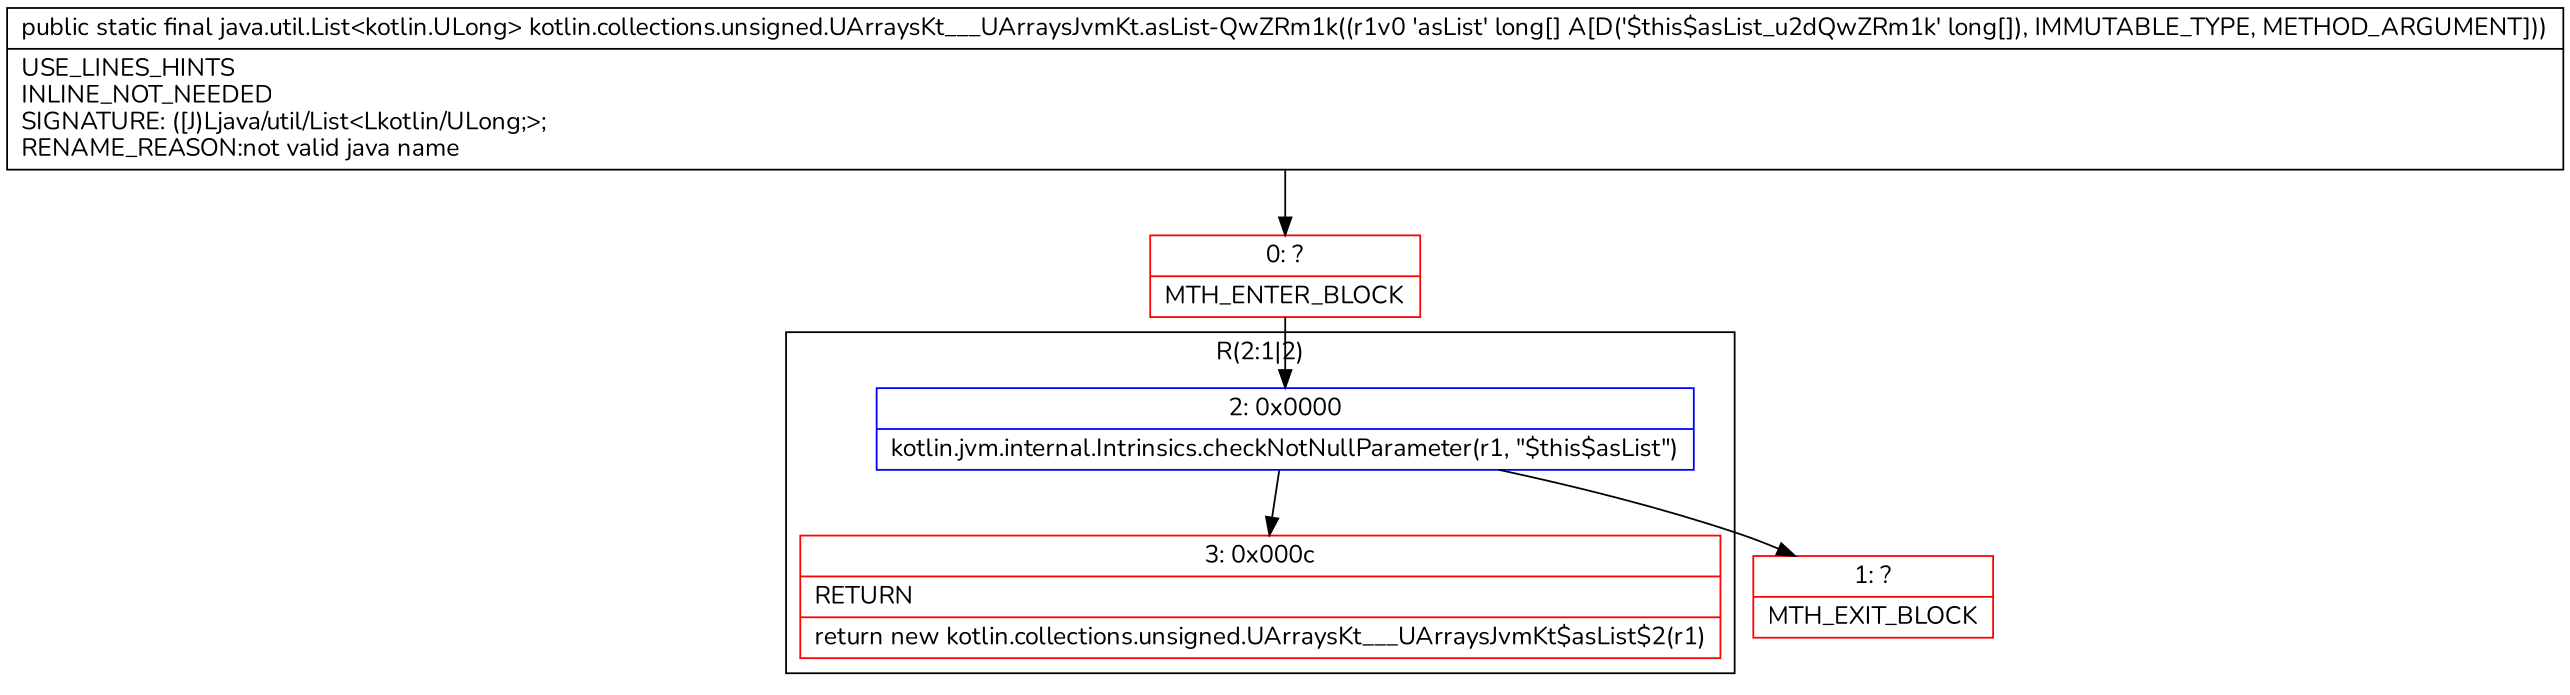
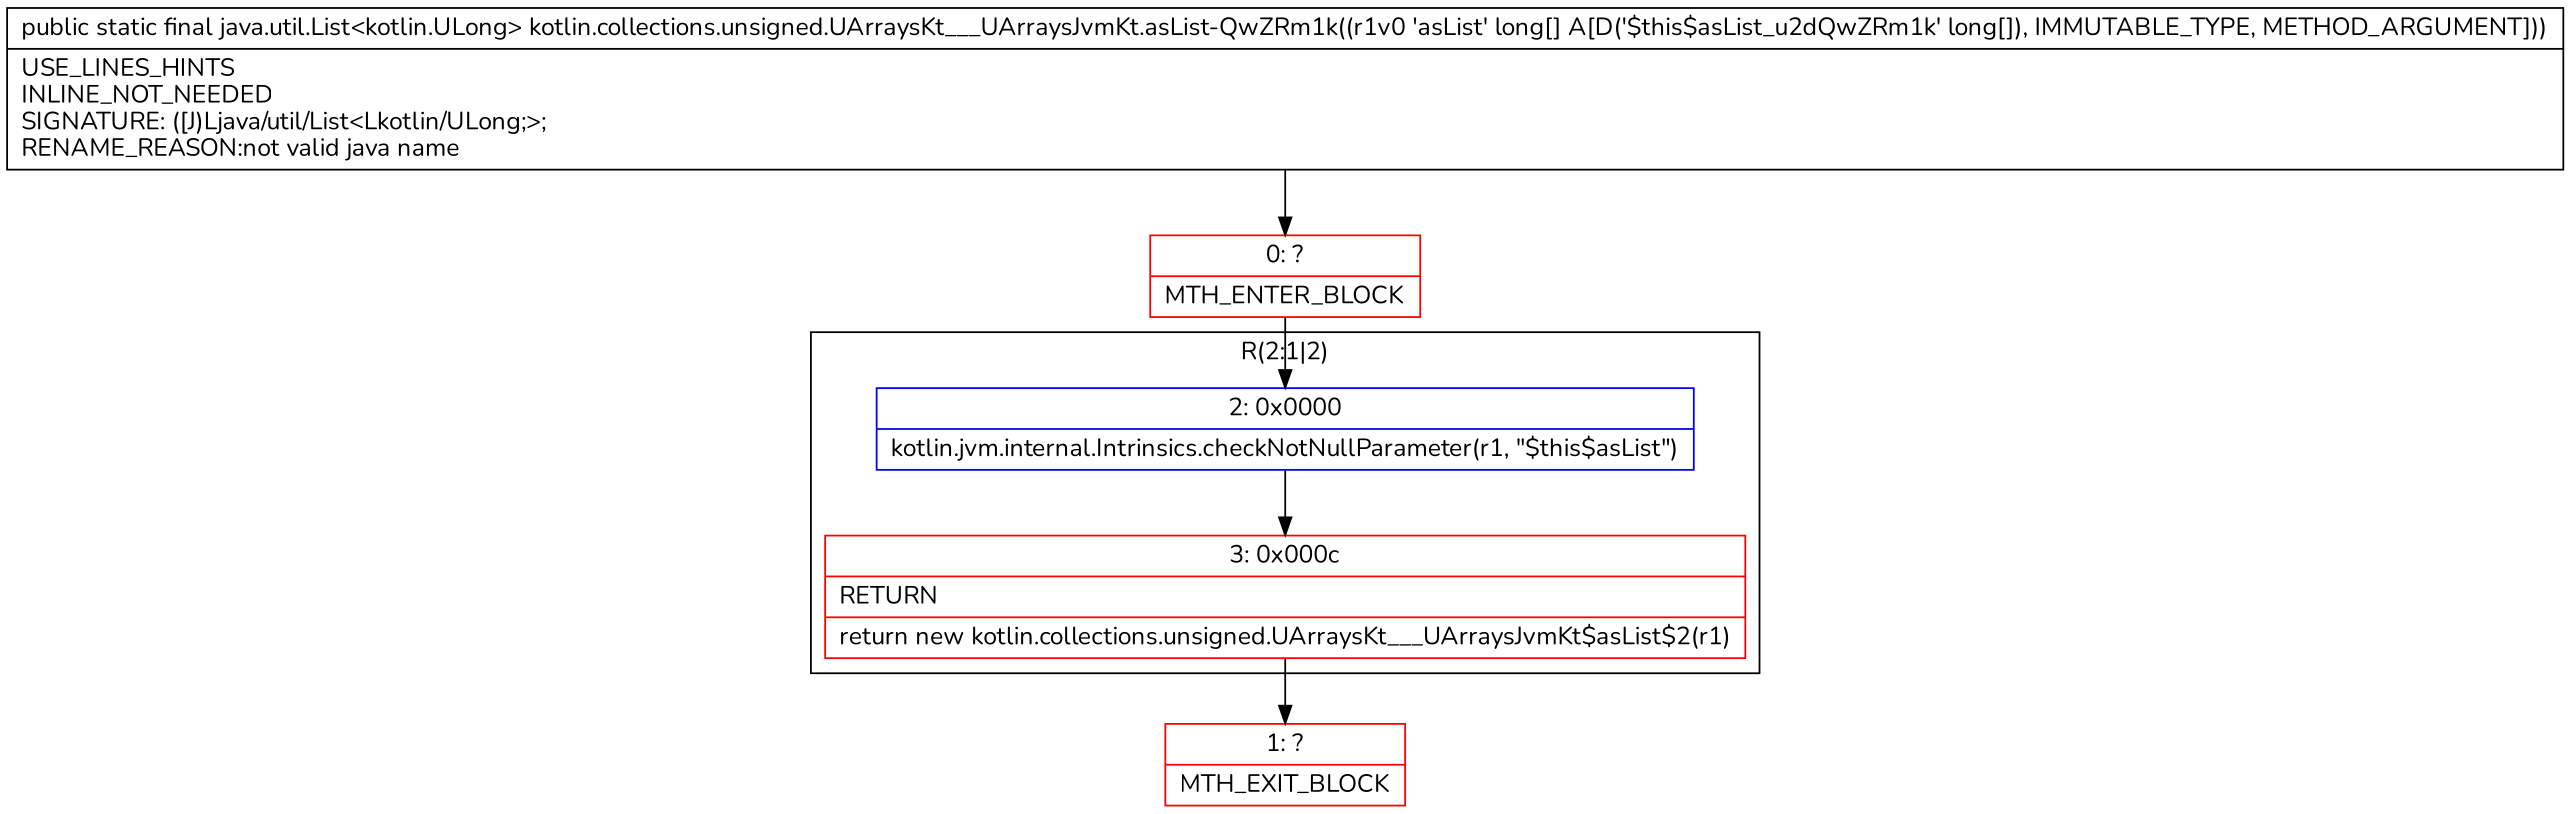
edge "2: 0x0000" -> "1: ?": now "3: 0x000c" -> "1: ?"
